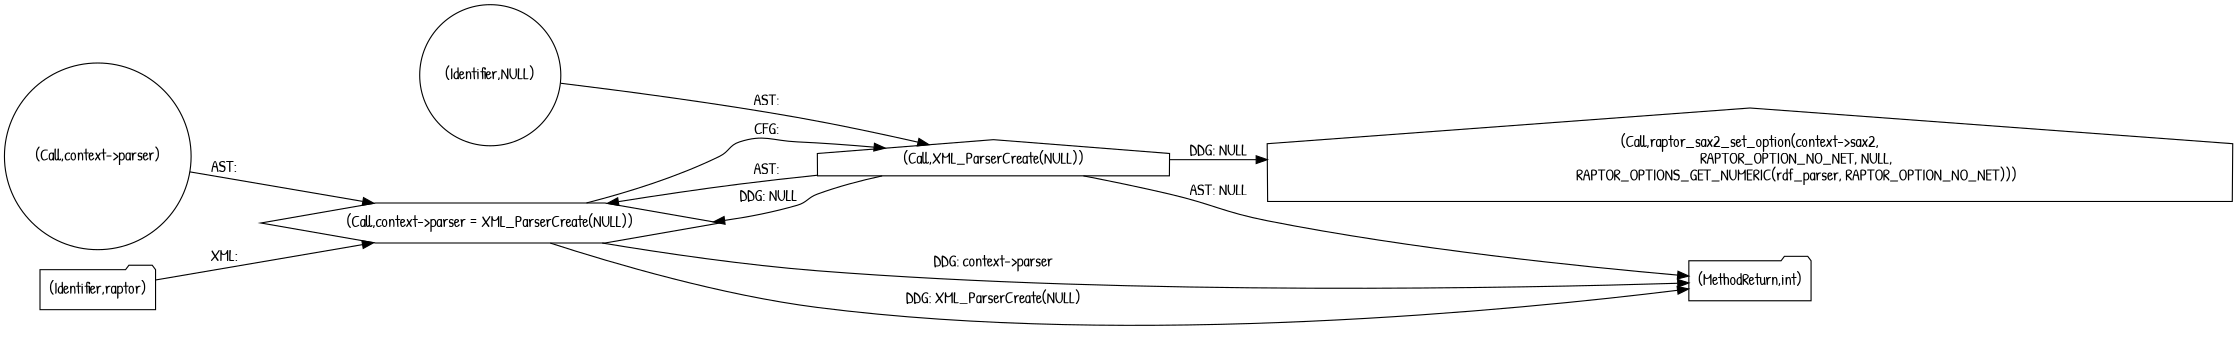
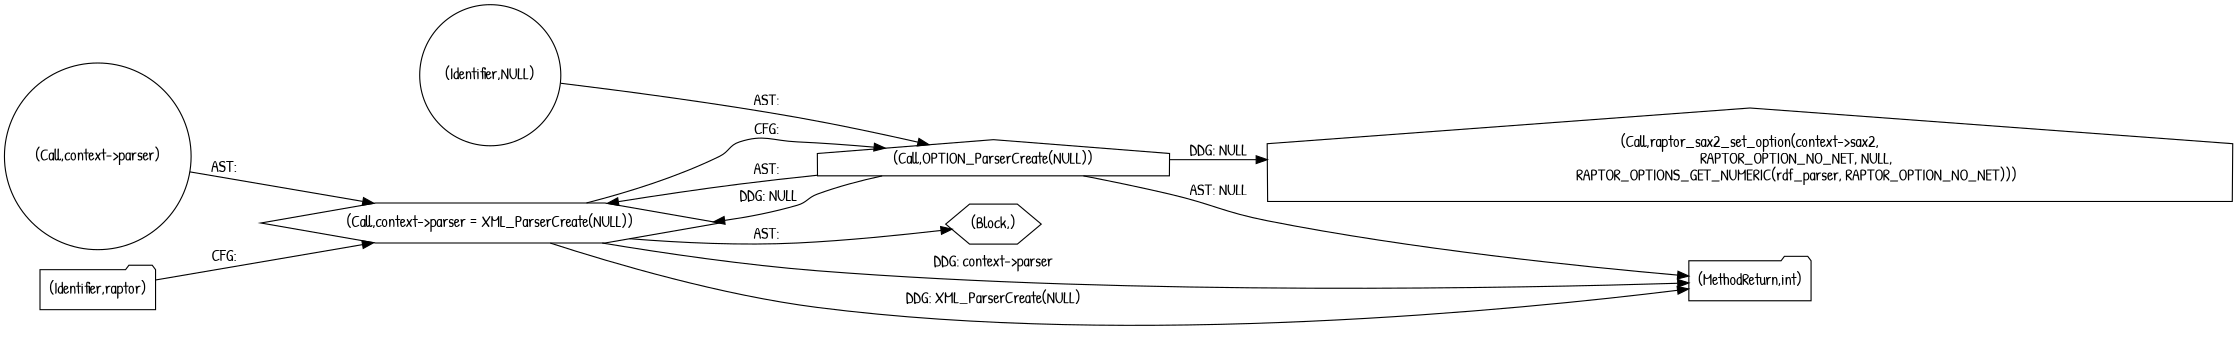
node "(Call,XML_ParserCreate(NULL))": label "(Call,XML_ParserCreate(NULL))" -> "(Call,OPTION_ParserCreate(NULL))"
node "(Block,)": added
edge "(Identifier,raptor)" -> "(Call,context->parser = XML_ParserCreate(NULL))": label "XML: " -> "CFG: "
